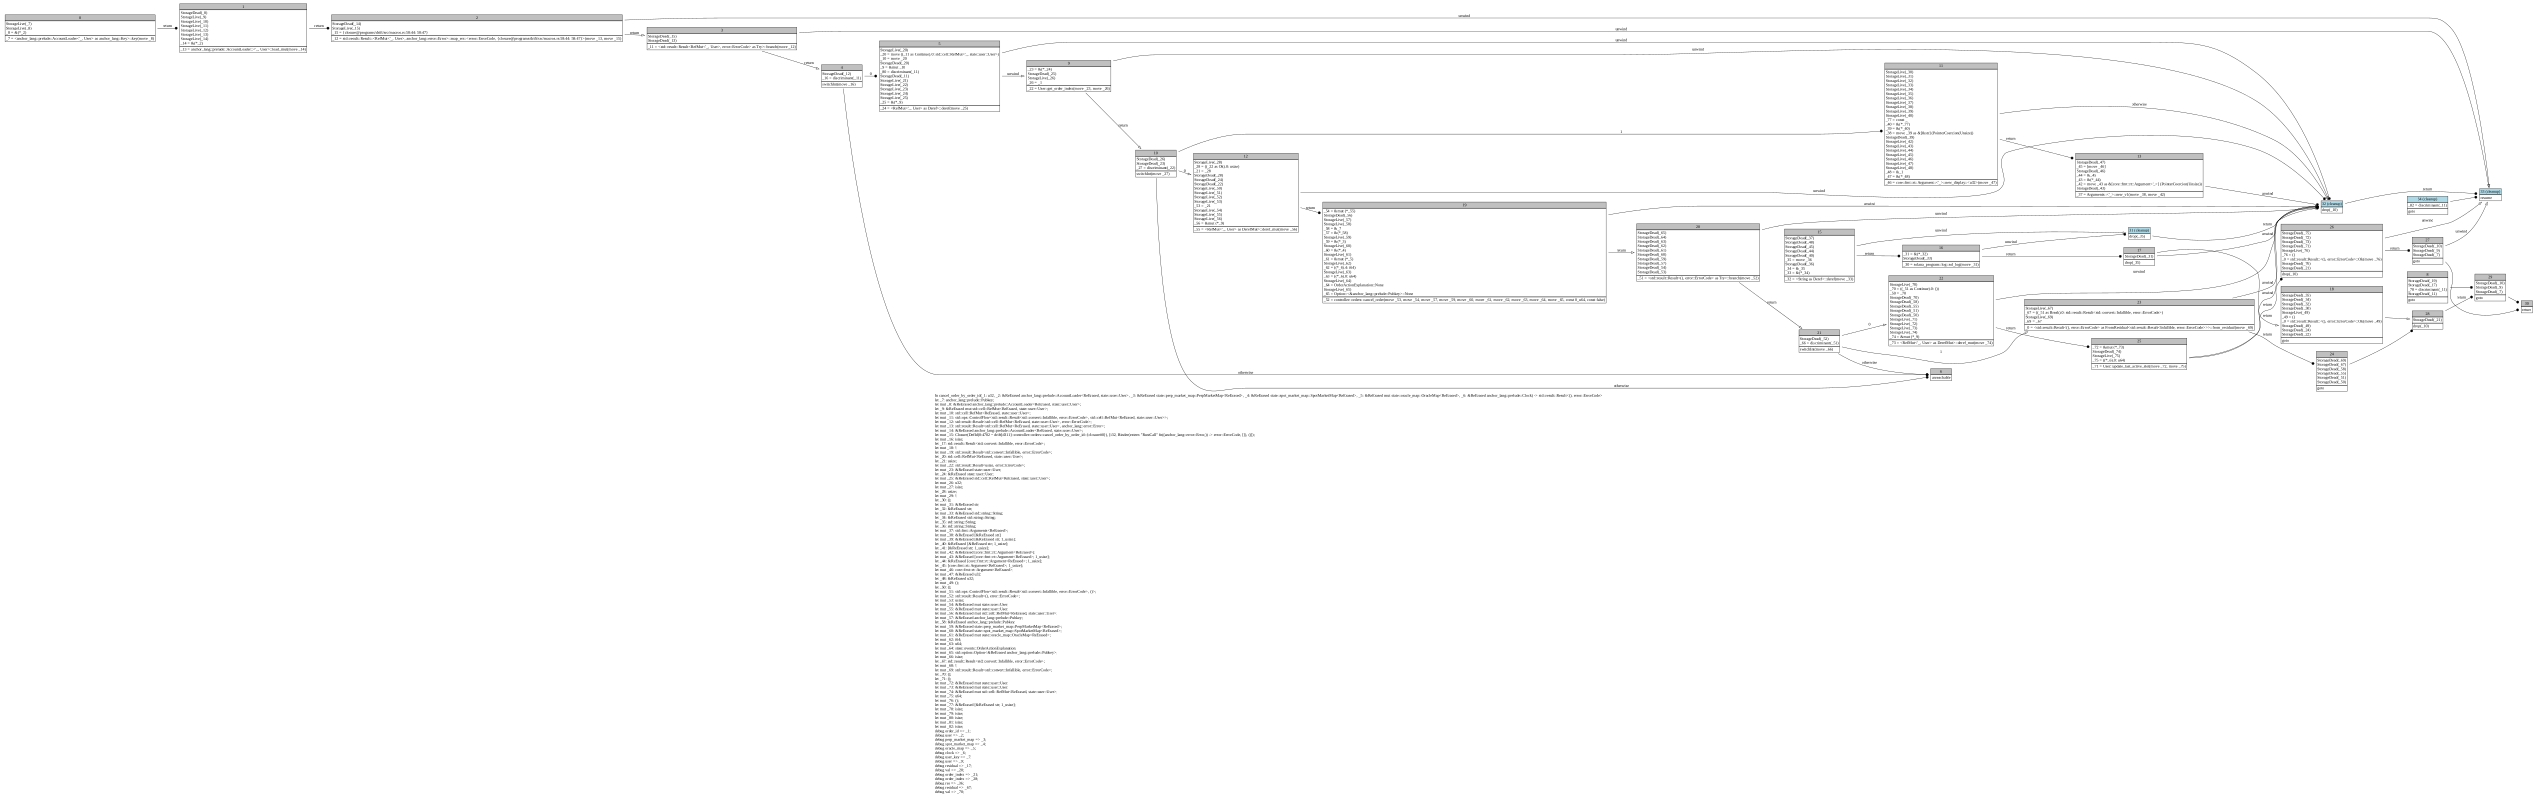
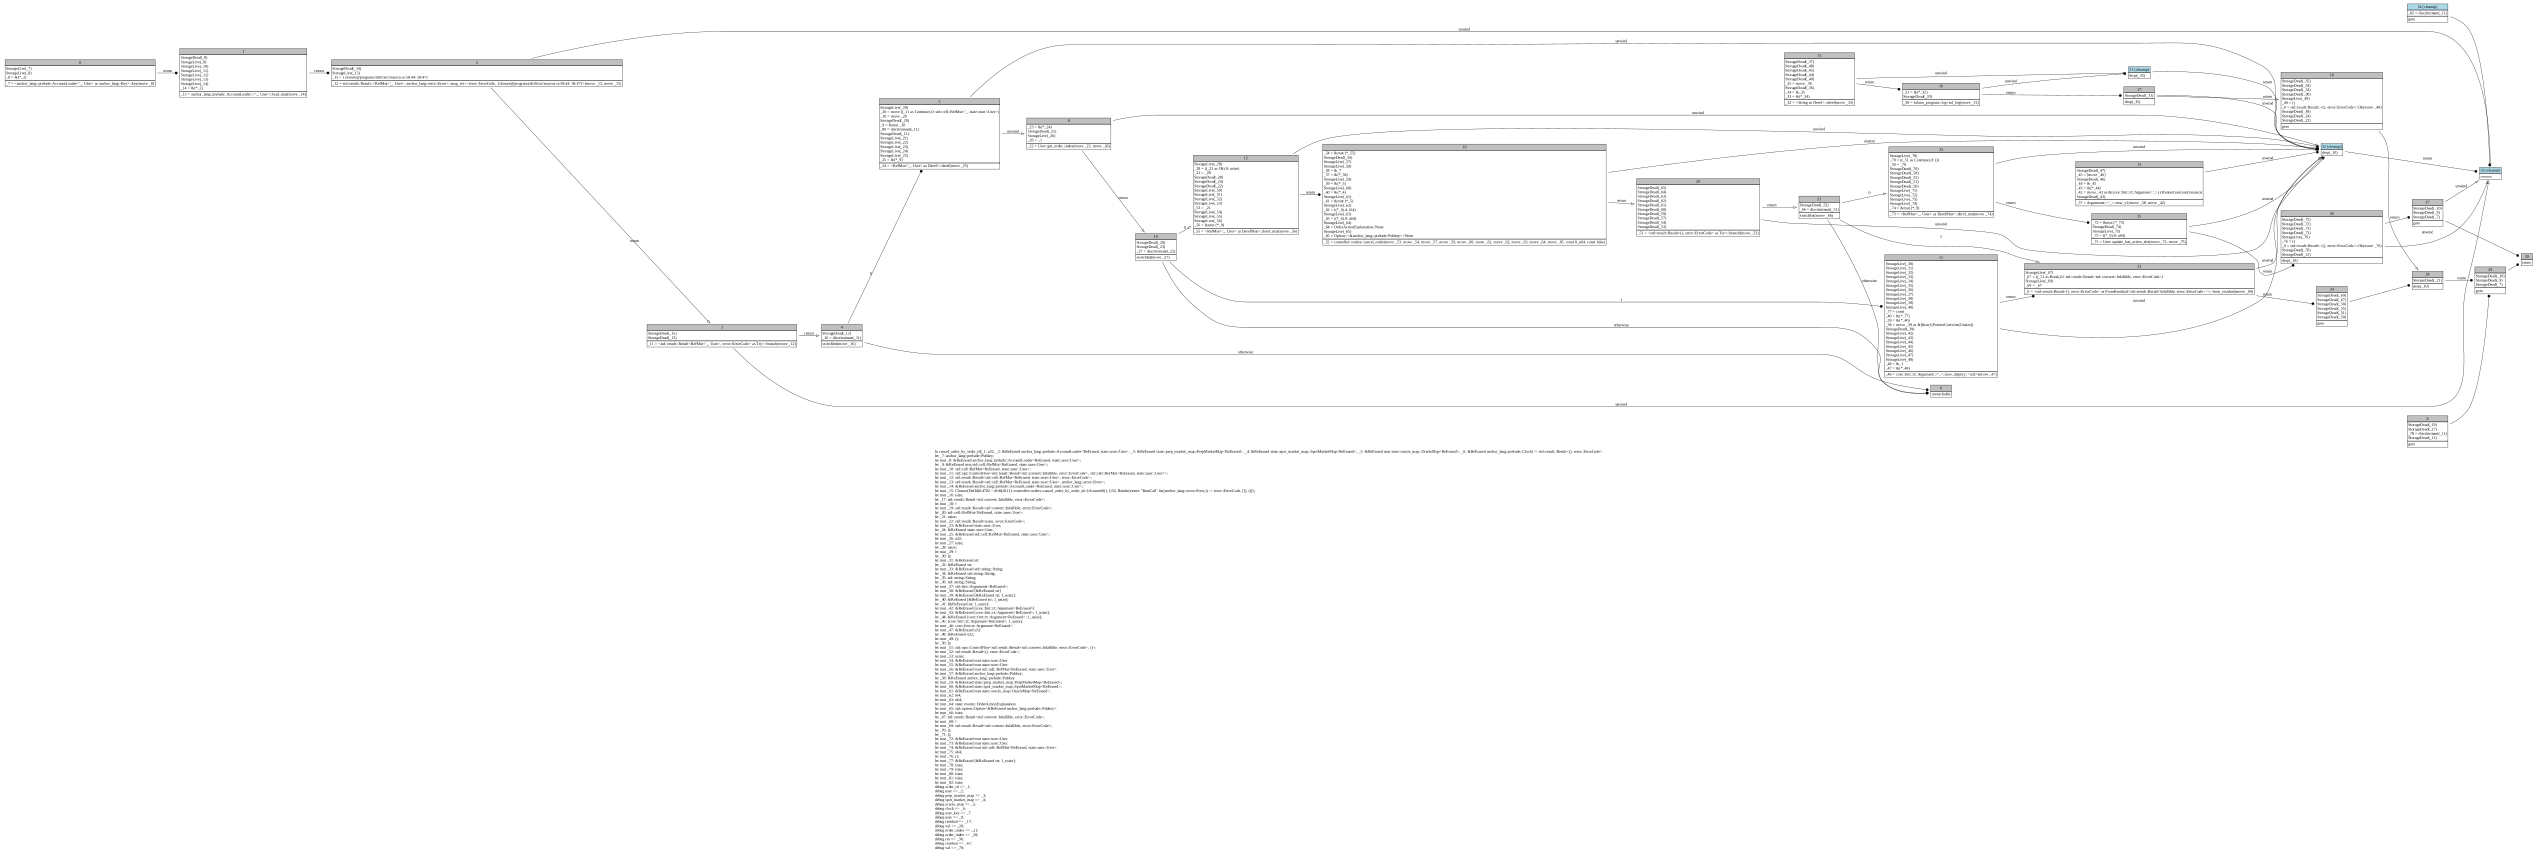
edge "11" -> "32 (cleanup)": label "otherwise" -> "unwind"
edge "11" -> "13": now "11" -> "23"
